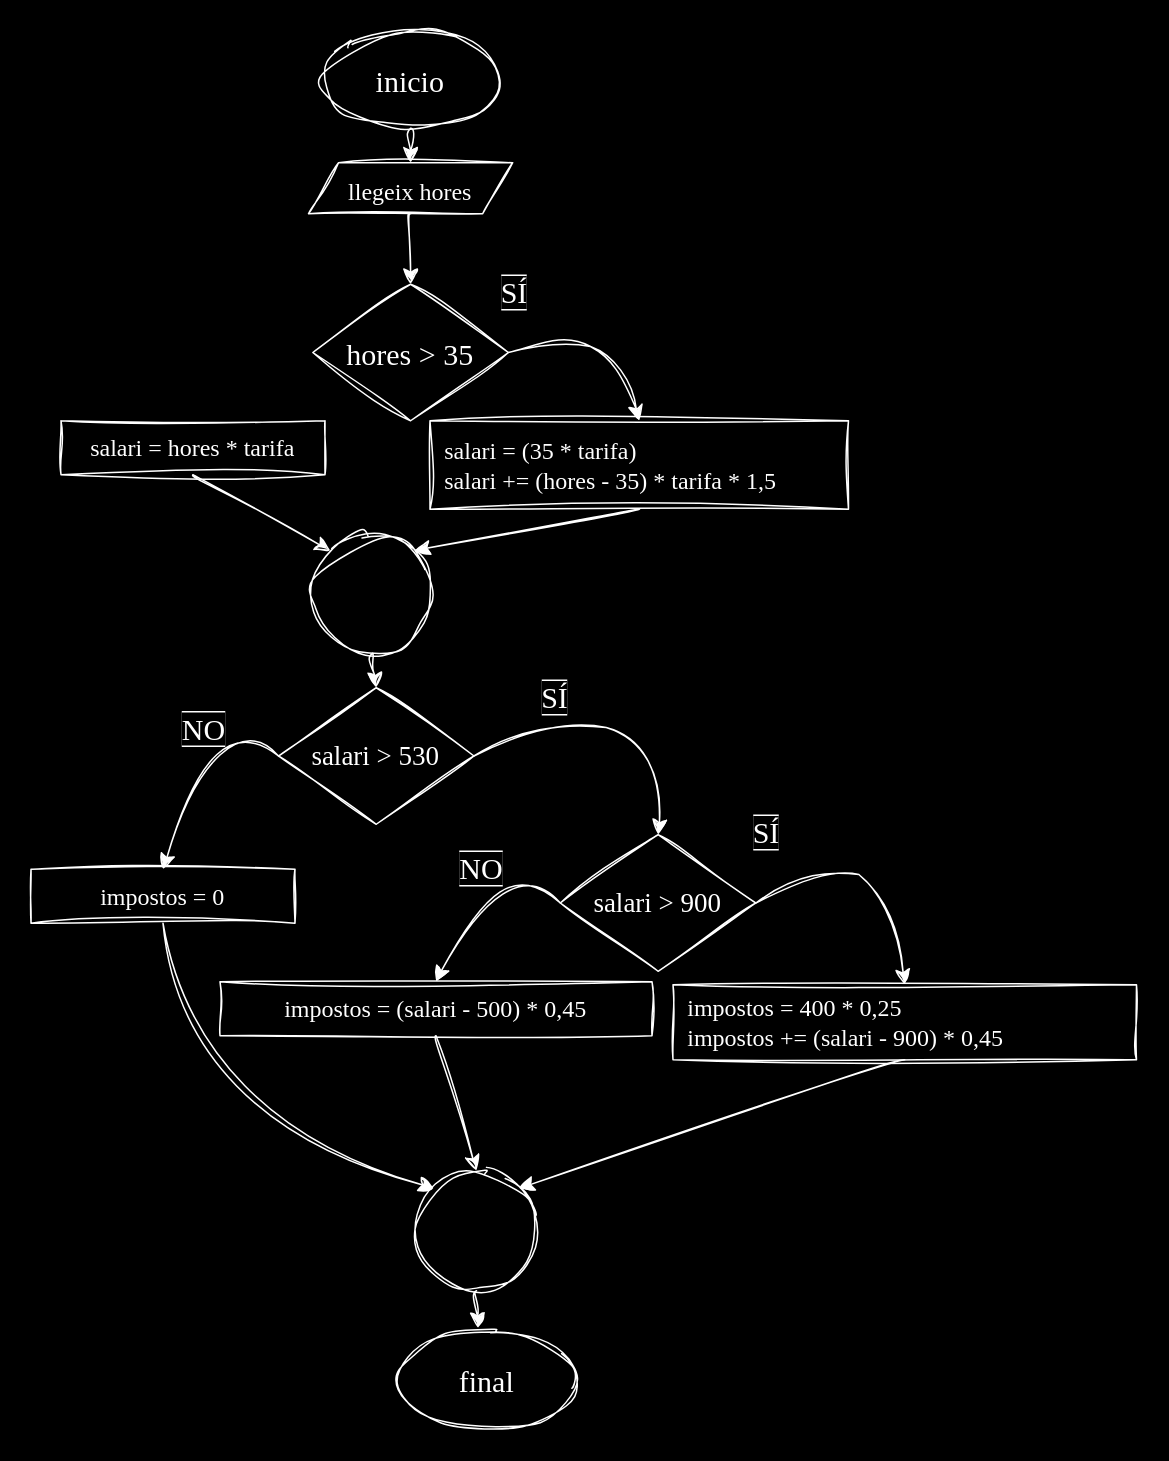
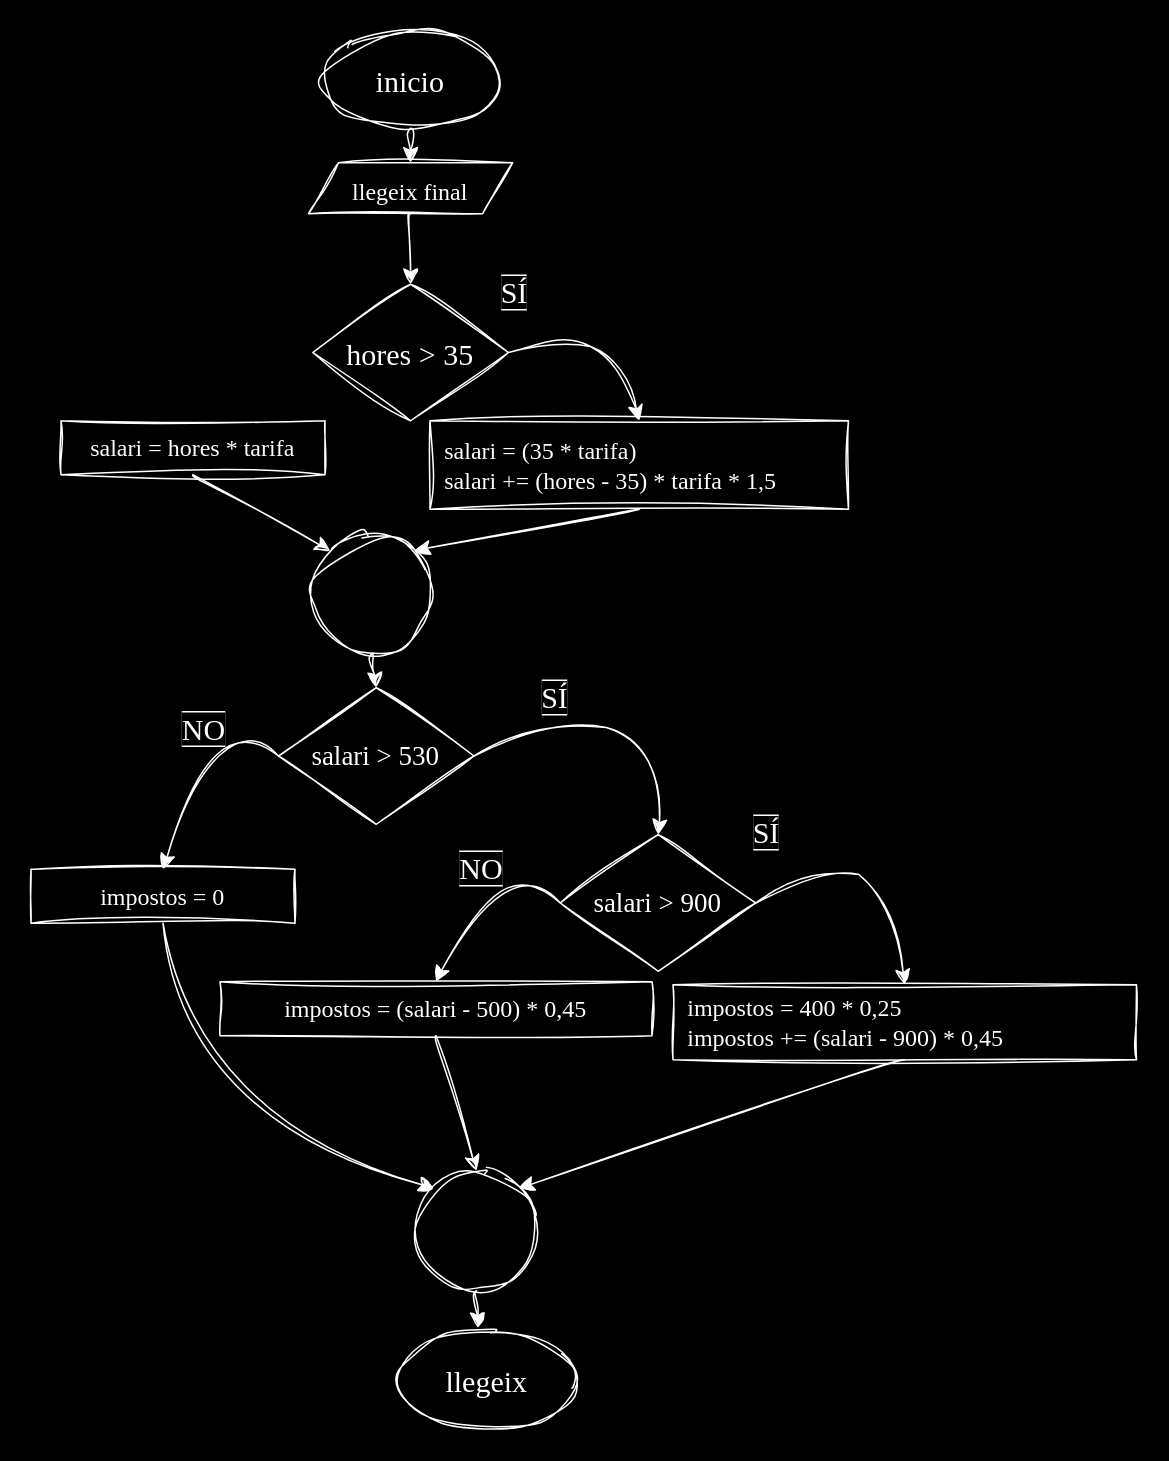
node "llegeix hores": label "llegeix hores" -> "llegeix final"
node "final": label "final" -> "llegeix"
